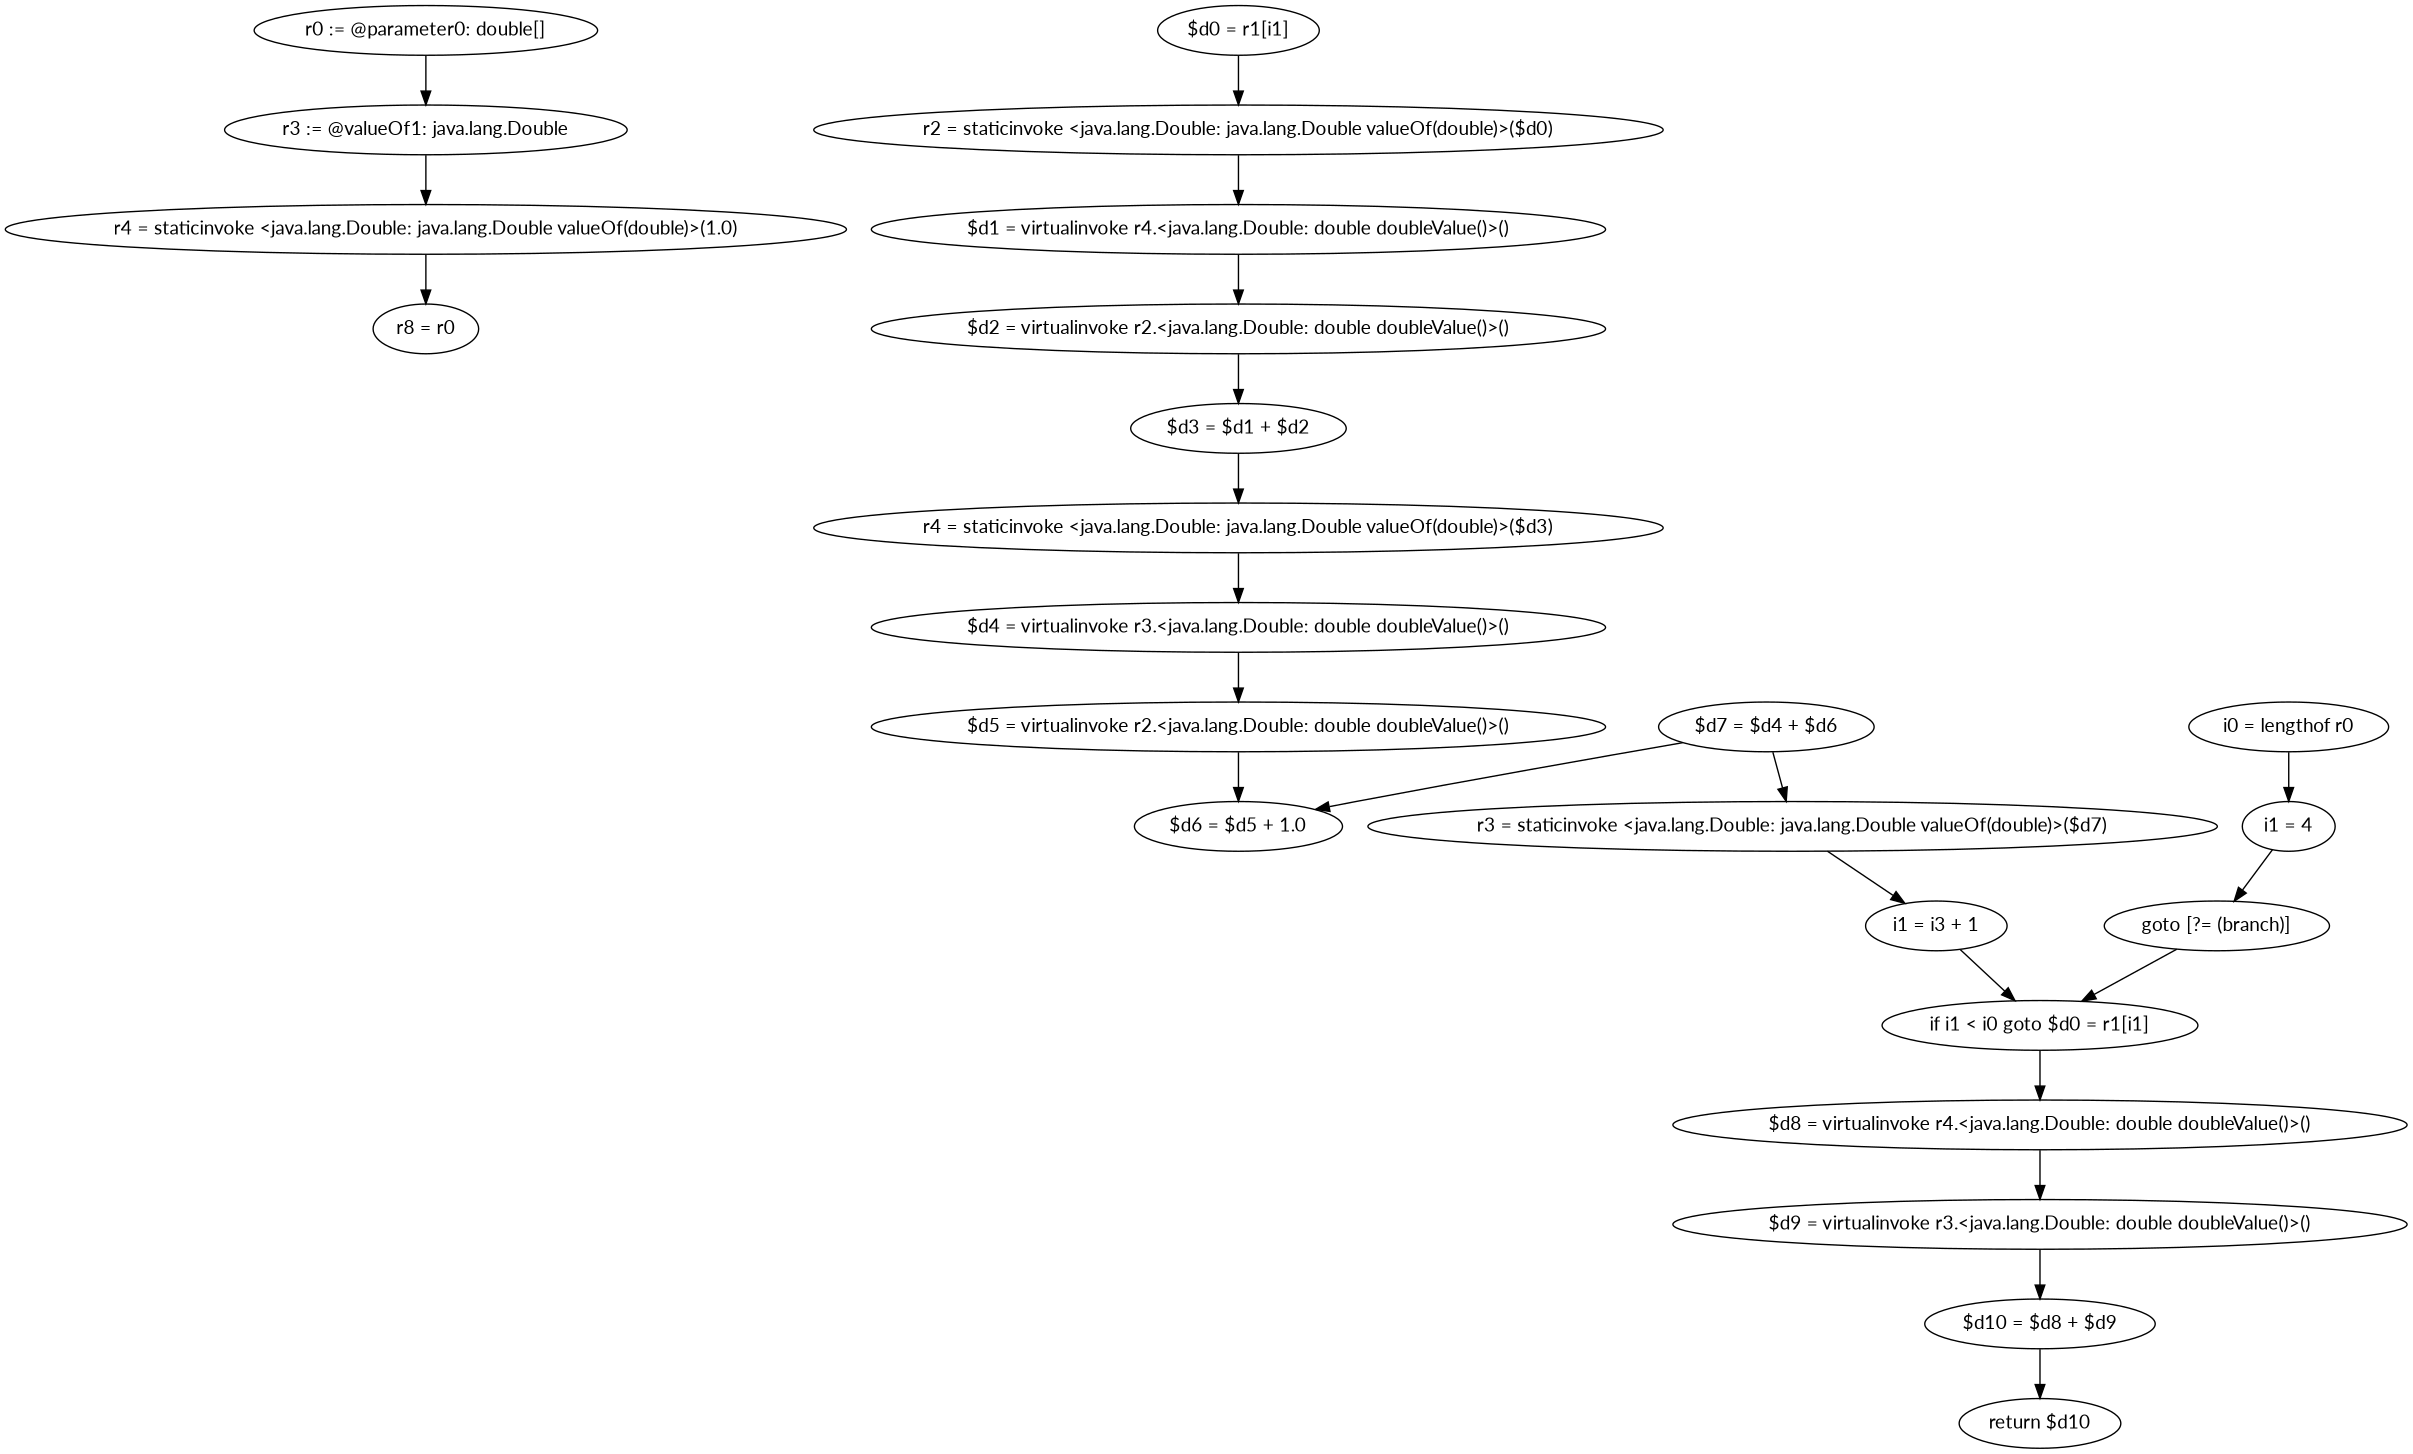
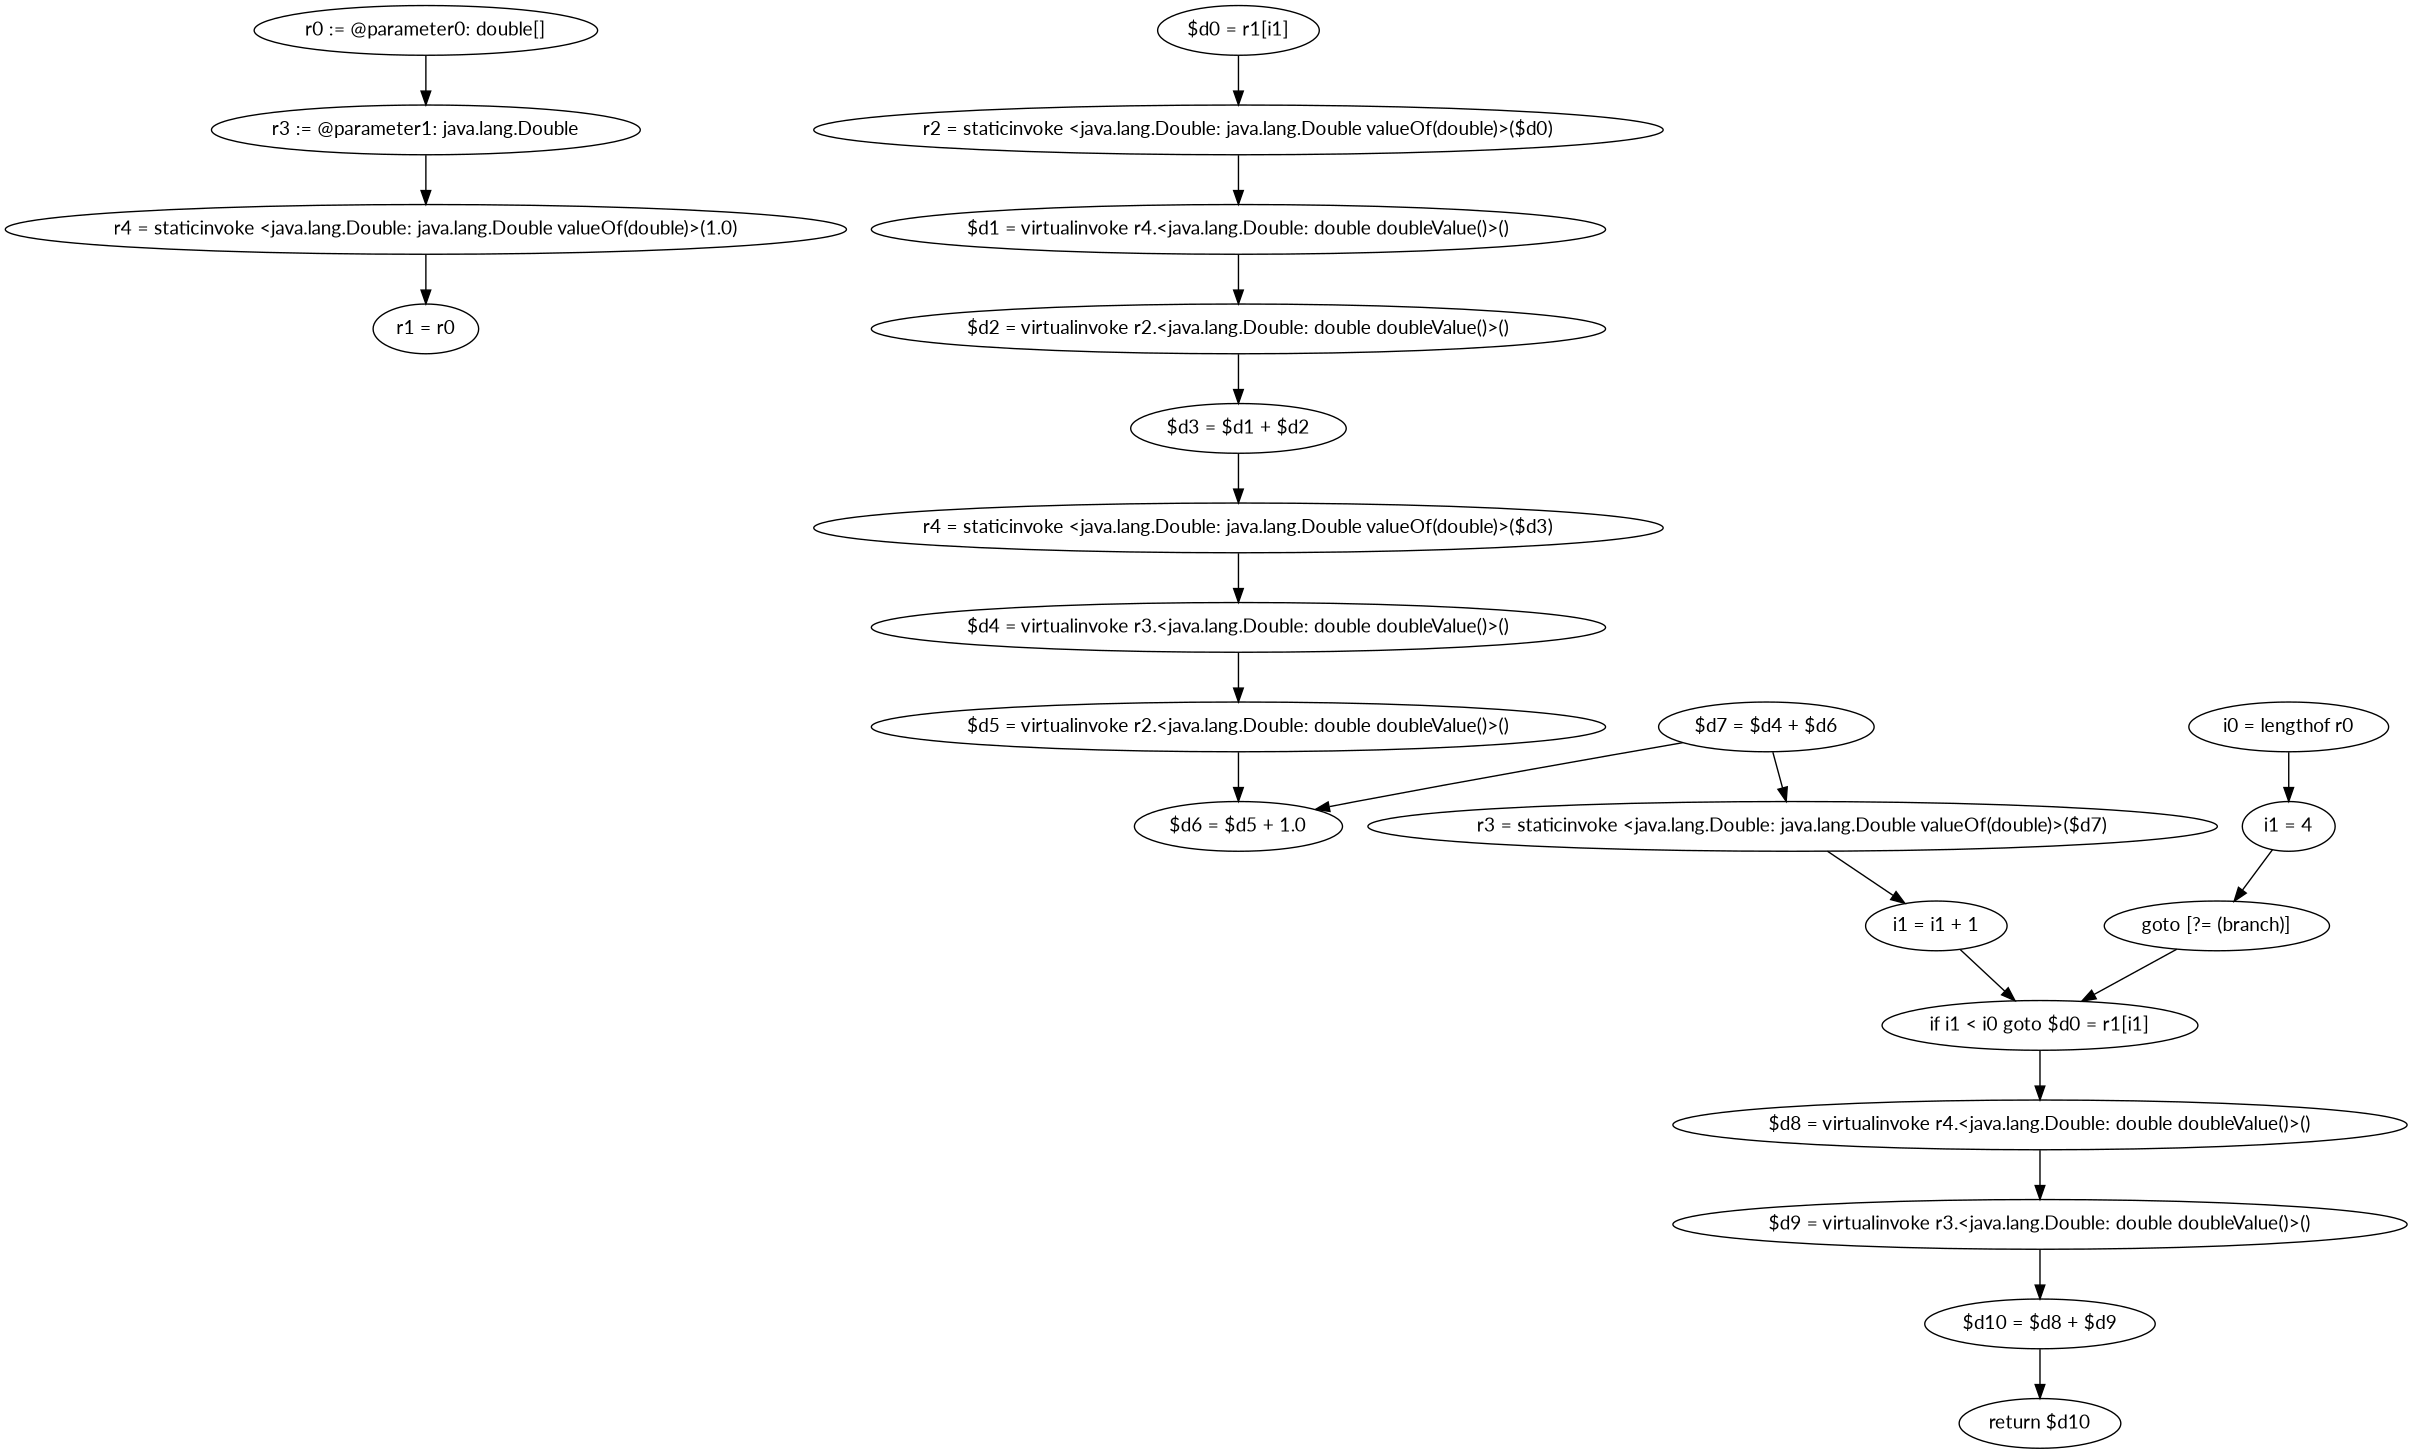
node "r3 := @valueOf1: java.lang.Double": label "r3 := @valueOf1: java.lang.Double" -> "r3 := @parameter1: java.lang.Double"
node "r8 = r0": label "r8 = r0" -> "r1 = r0"
node "i1 = i3 + 1": label "i1 = i3 + 1" -> "i1 = i1 + 1"
